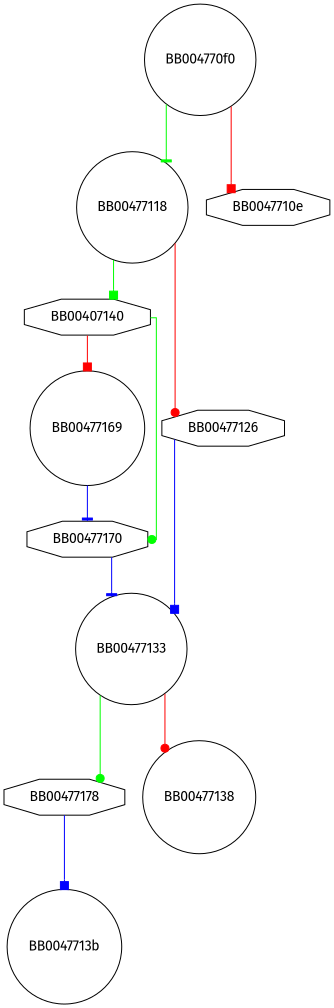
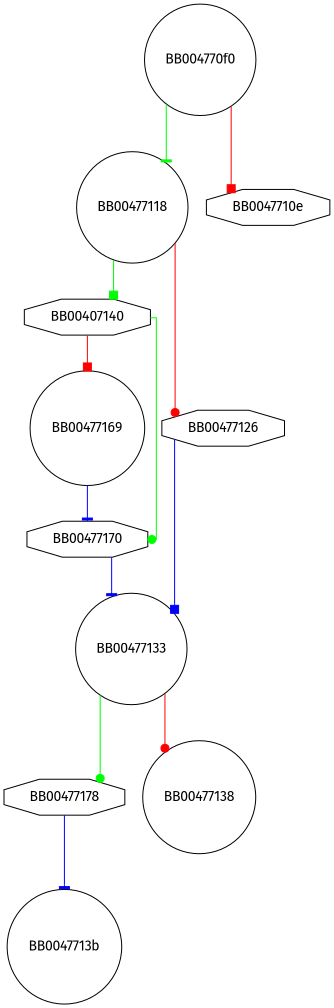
edge "BB00477178" -> "BB0047713b": arrowhead box -> tee
